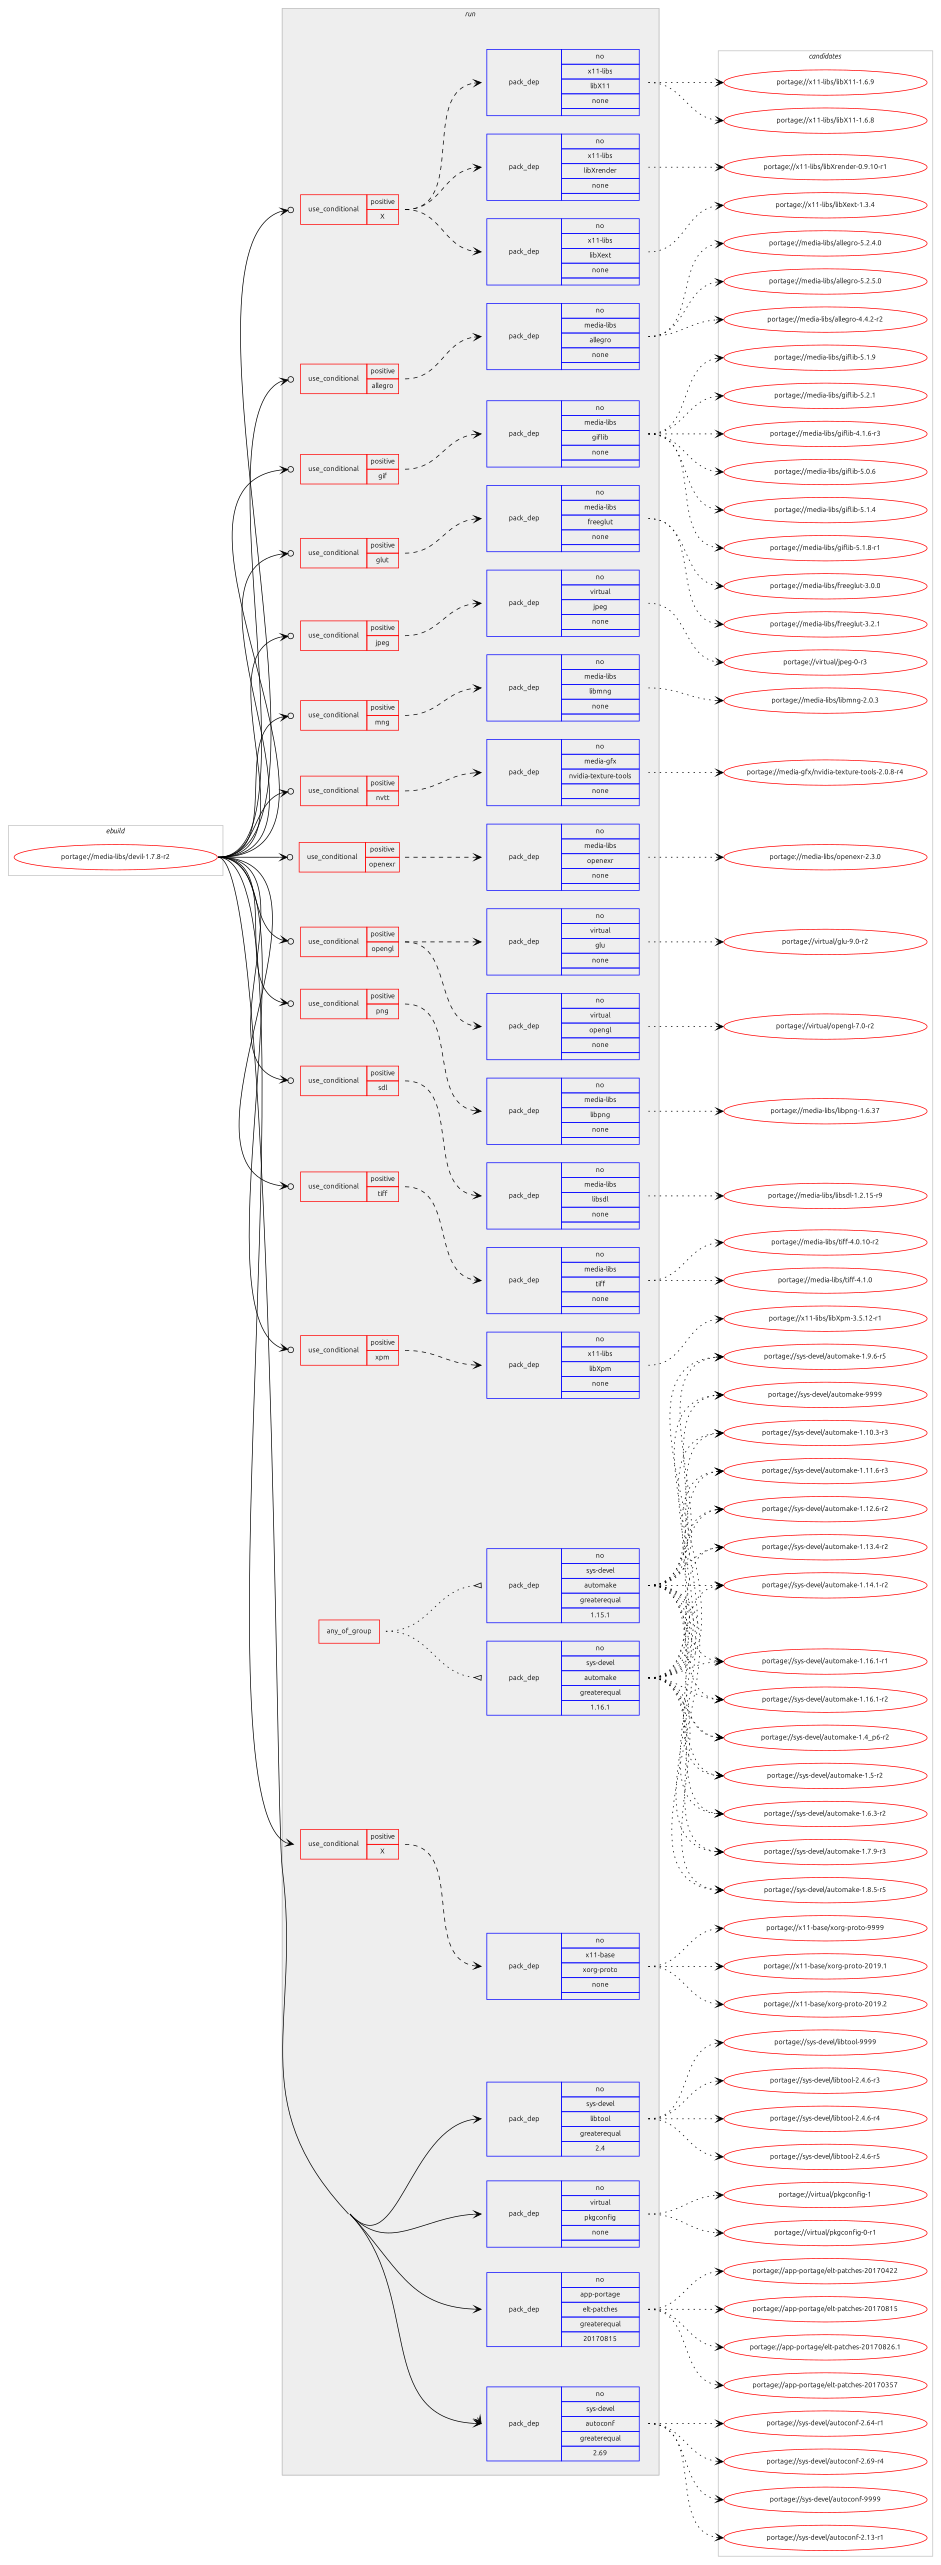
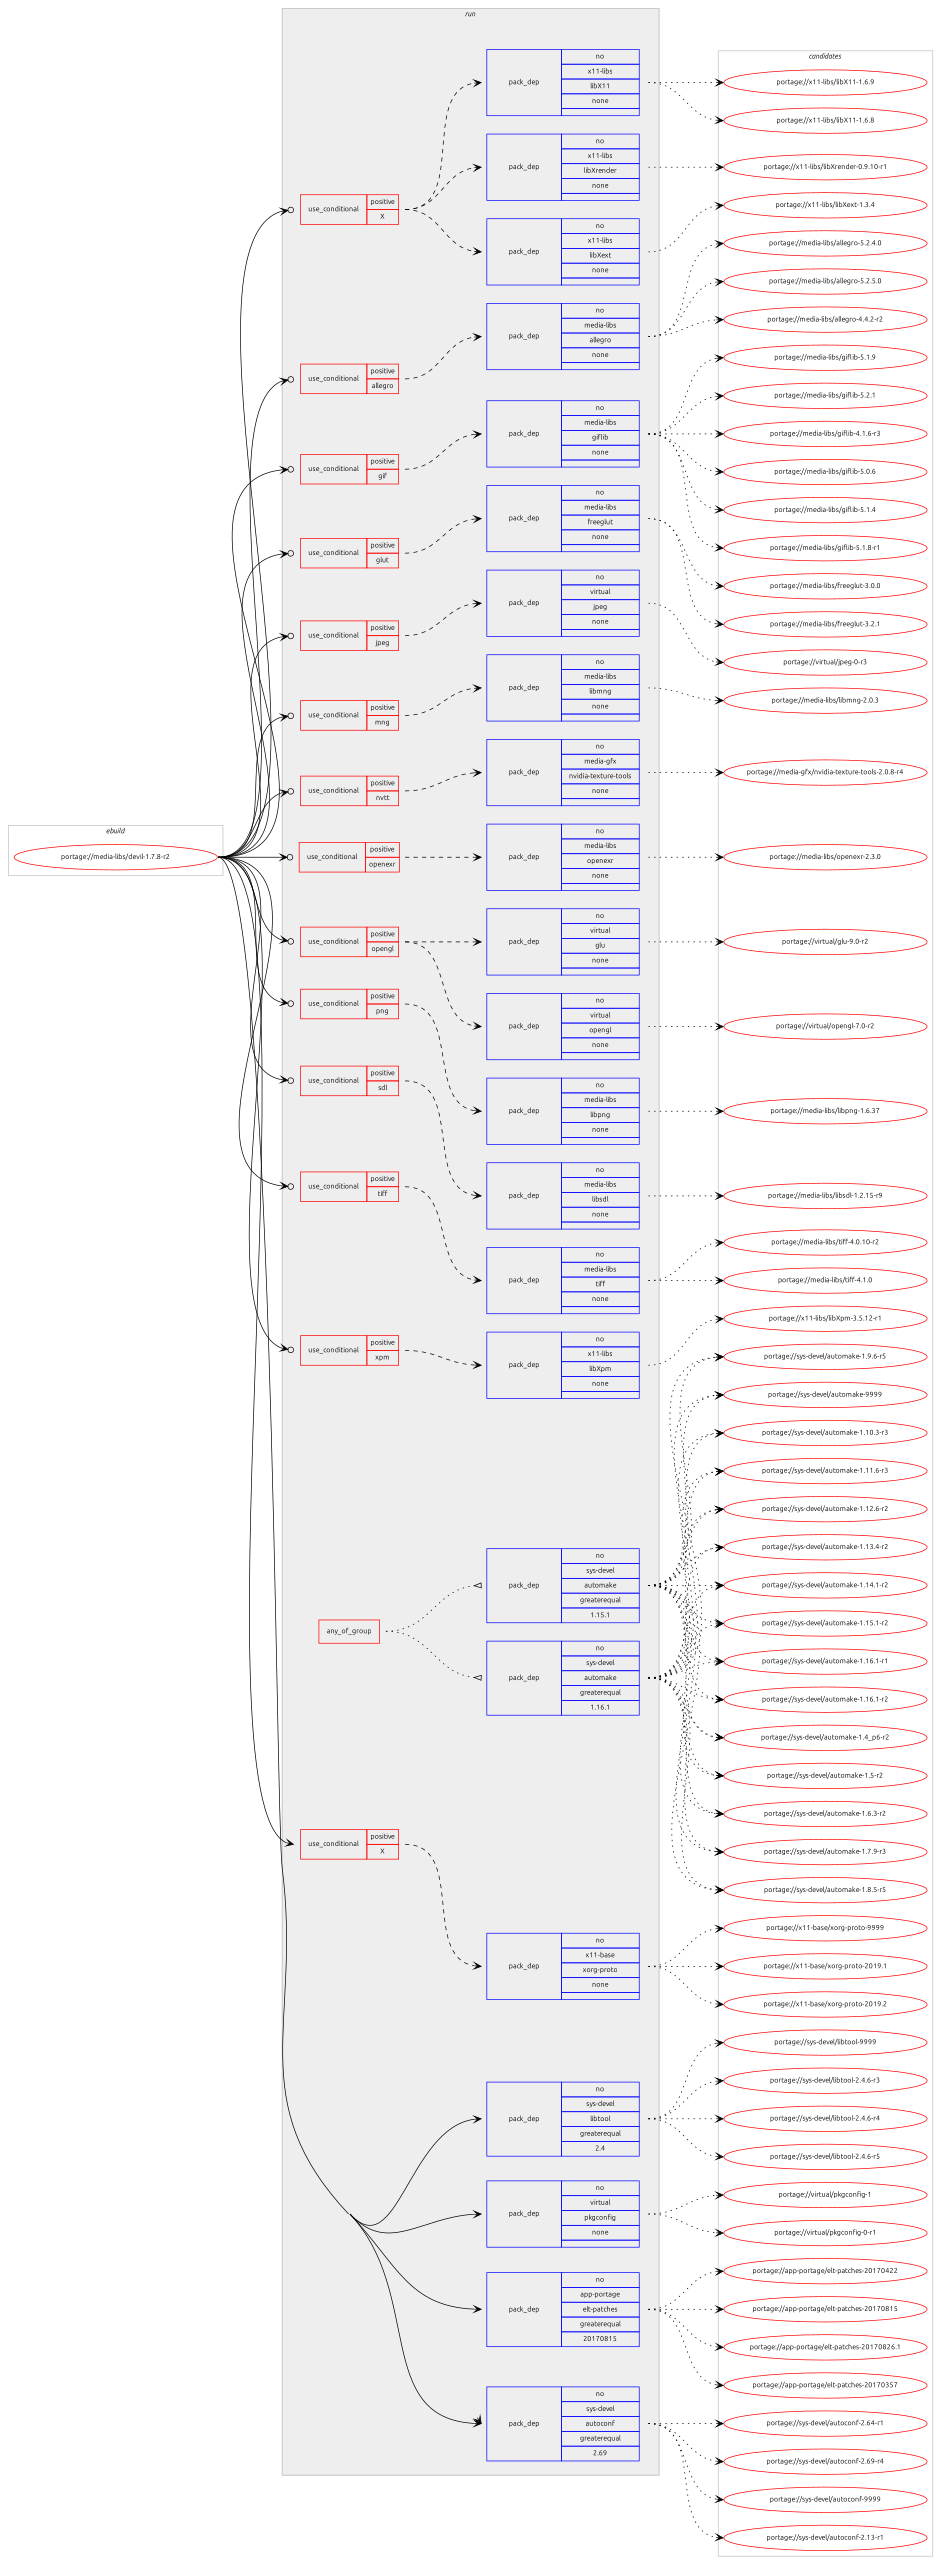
node "portage://sys-devel/automake-1.15.1-r2": added
